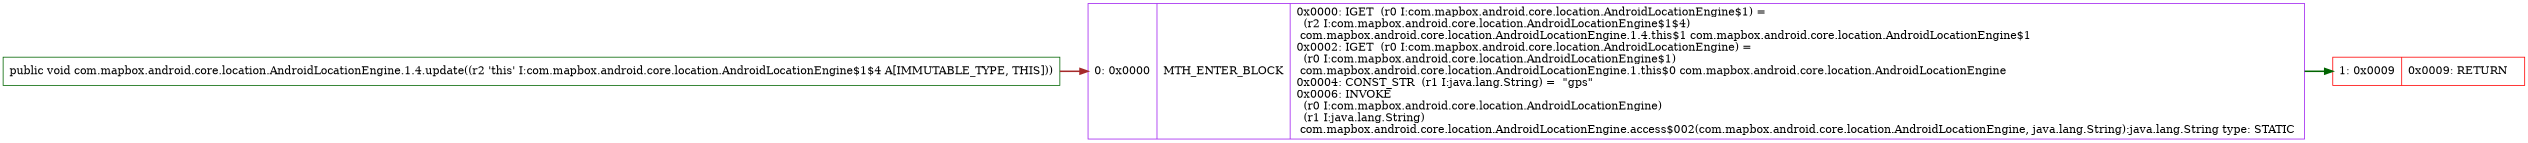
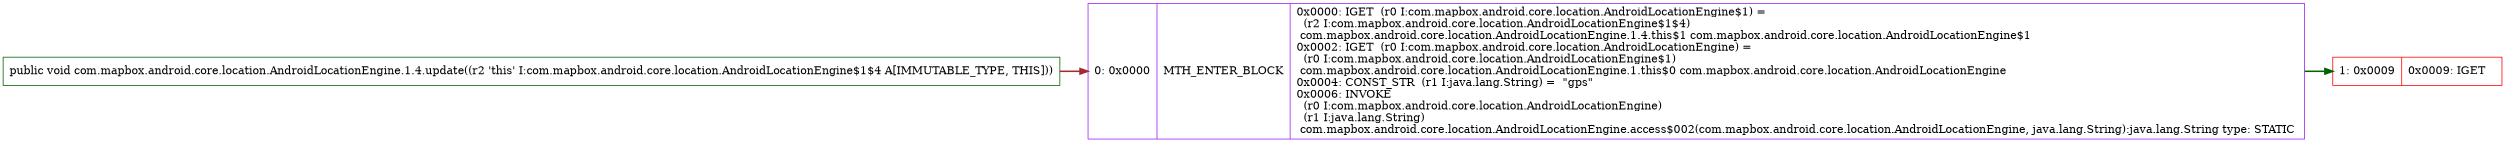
node "1: 0x0009": text "0x0009: RETURN" -> "0x0009: IGET"
